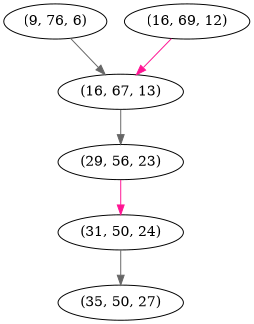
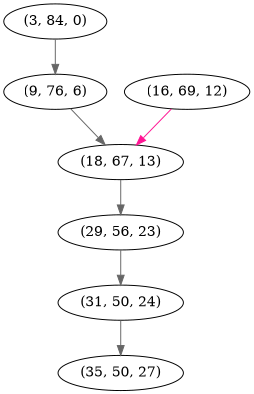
node "(3, 84, 0)": added
node "(16, 67, 13)": label "(16, 67, 13)" -> "(18, 67, 13)"
edge "(29, 56, 23)" -> "(31, 50, 24)": color deeppink -> gray40
